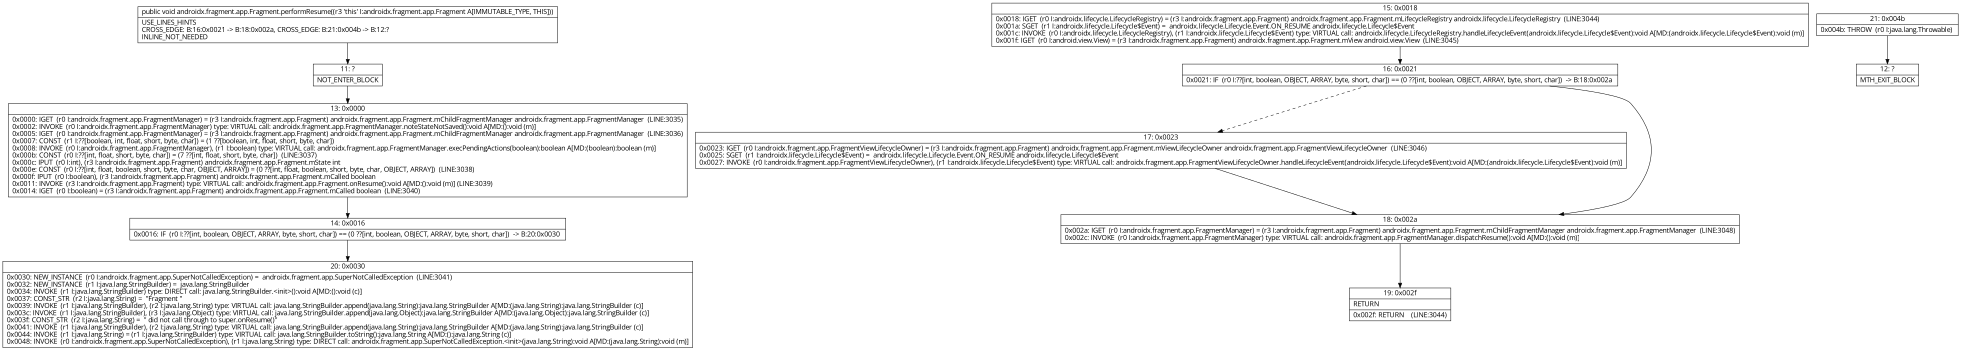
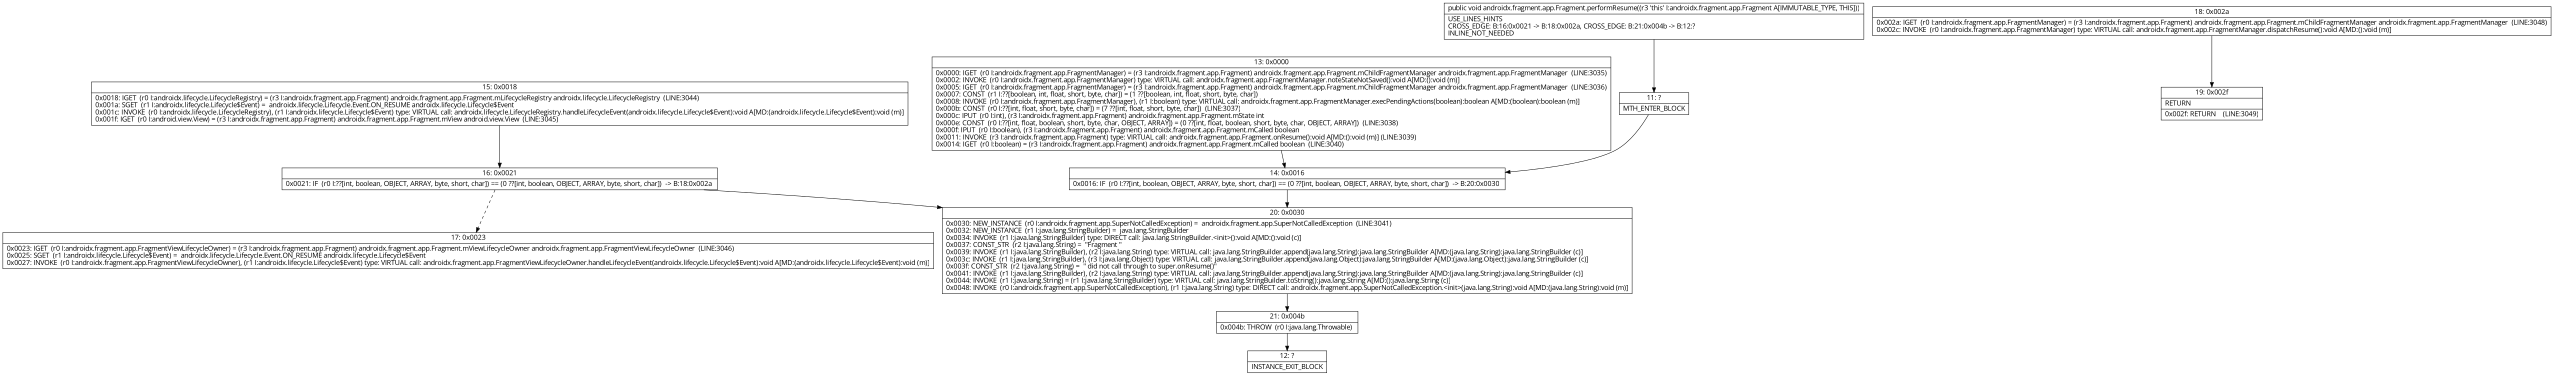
node "11: ?": text "NOT_ENTER_BLOCK" -> "MTH_ENTER_BLOCK"
node "12: ?": text "MTH_EXIT_BLOCK" -> "INSTANCE_EXIT_BLOCK"
edge "11: ?" -> "13: 0x0000": now "11: ?" -> "14: 0x0016"
edge "16: 0x0021" -> "18: 0x002a": now "16: 0x0021" -> "20: 0x0030"
edge "17: 0x0023" -> "18: 0x002a": removed
edge "20: 0x0030" -> "21: 0x004b": added
node "19: 0x002f": text "0x002f: RETURN    (LINE:3044)" -> "0x002f: RETURN    (LINE:3049)"
